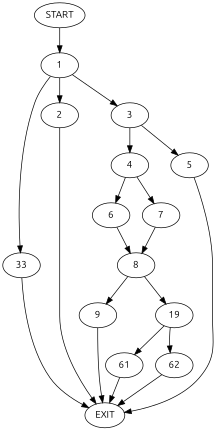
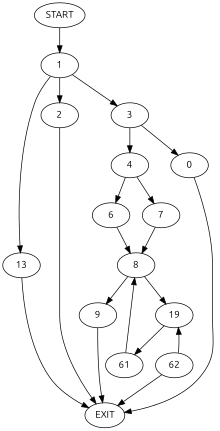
node "5": label "5" -> "0"
node "33": label "33" -> "13"
edge "19" -> "62": reversed
edge "61" -> "EXIT": now "61" -> "8"
